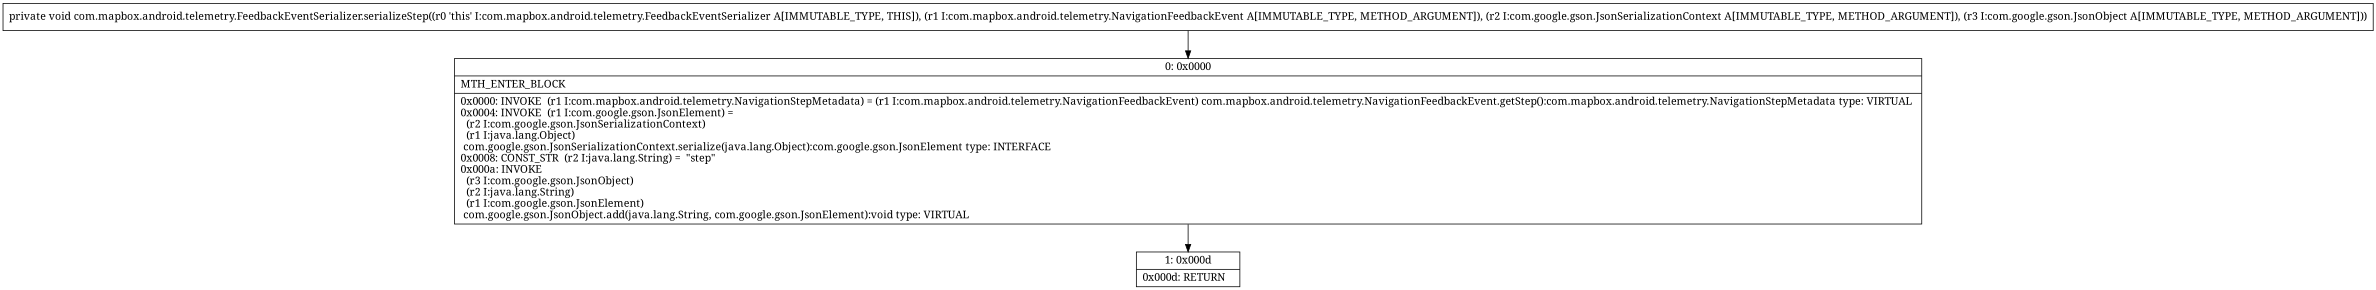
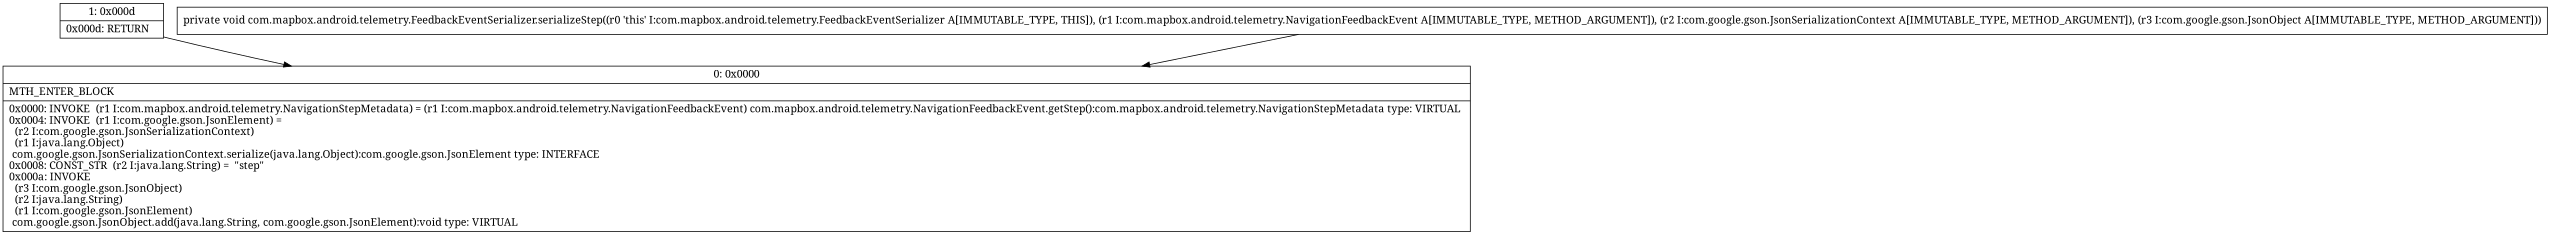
edge "0: 0x0000" -> "1: 0x000d": reversed
